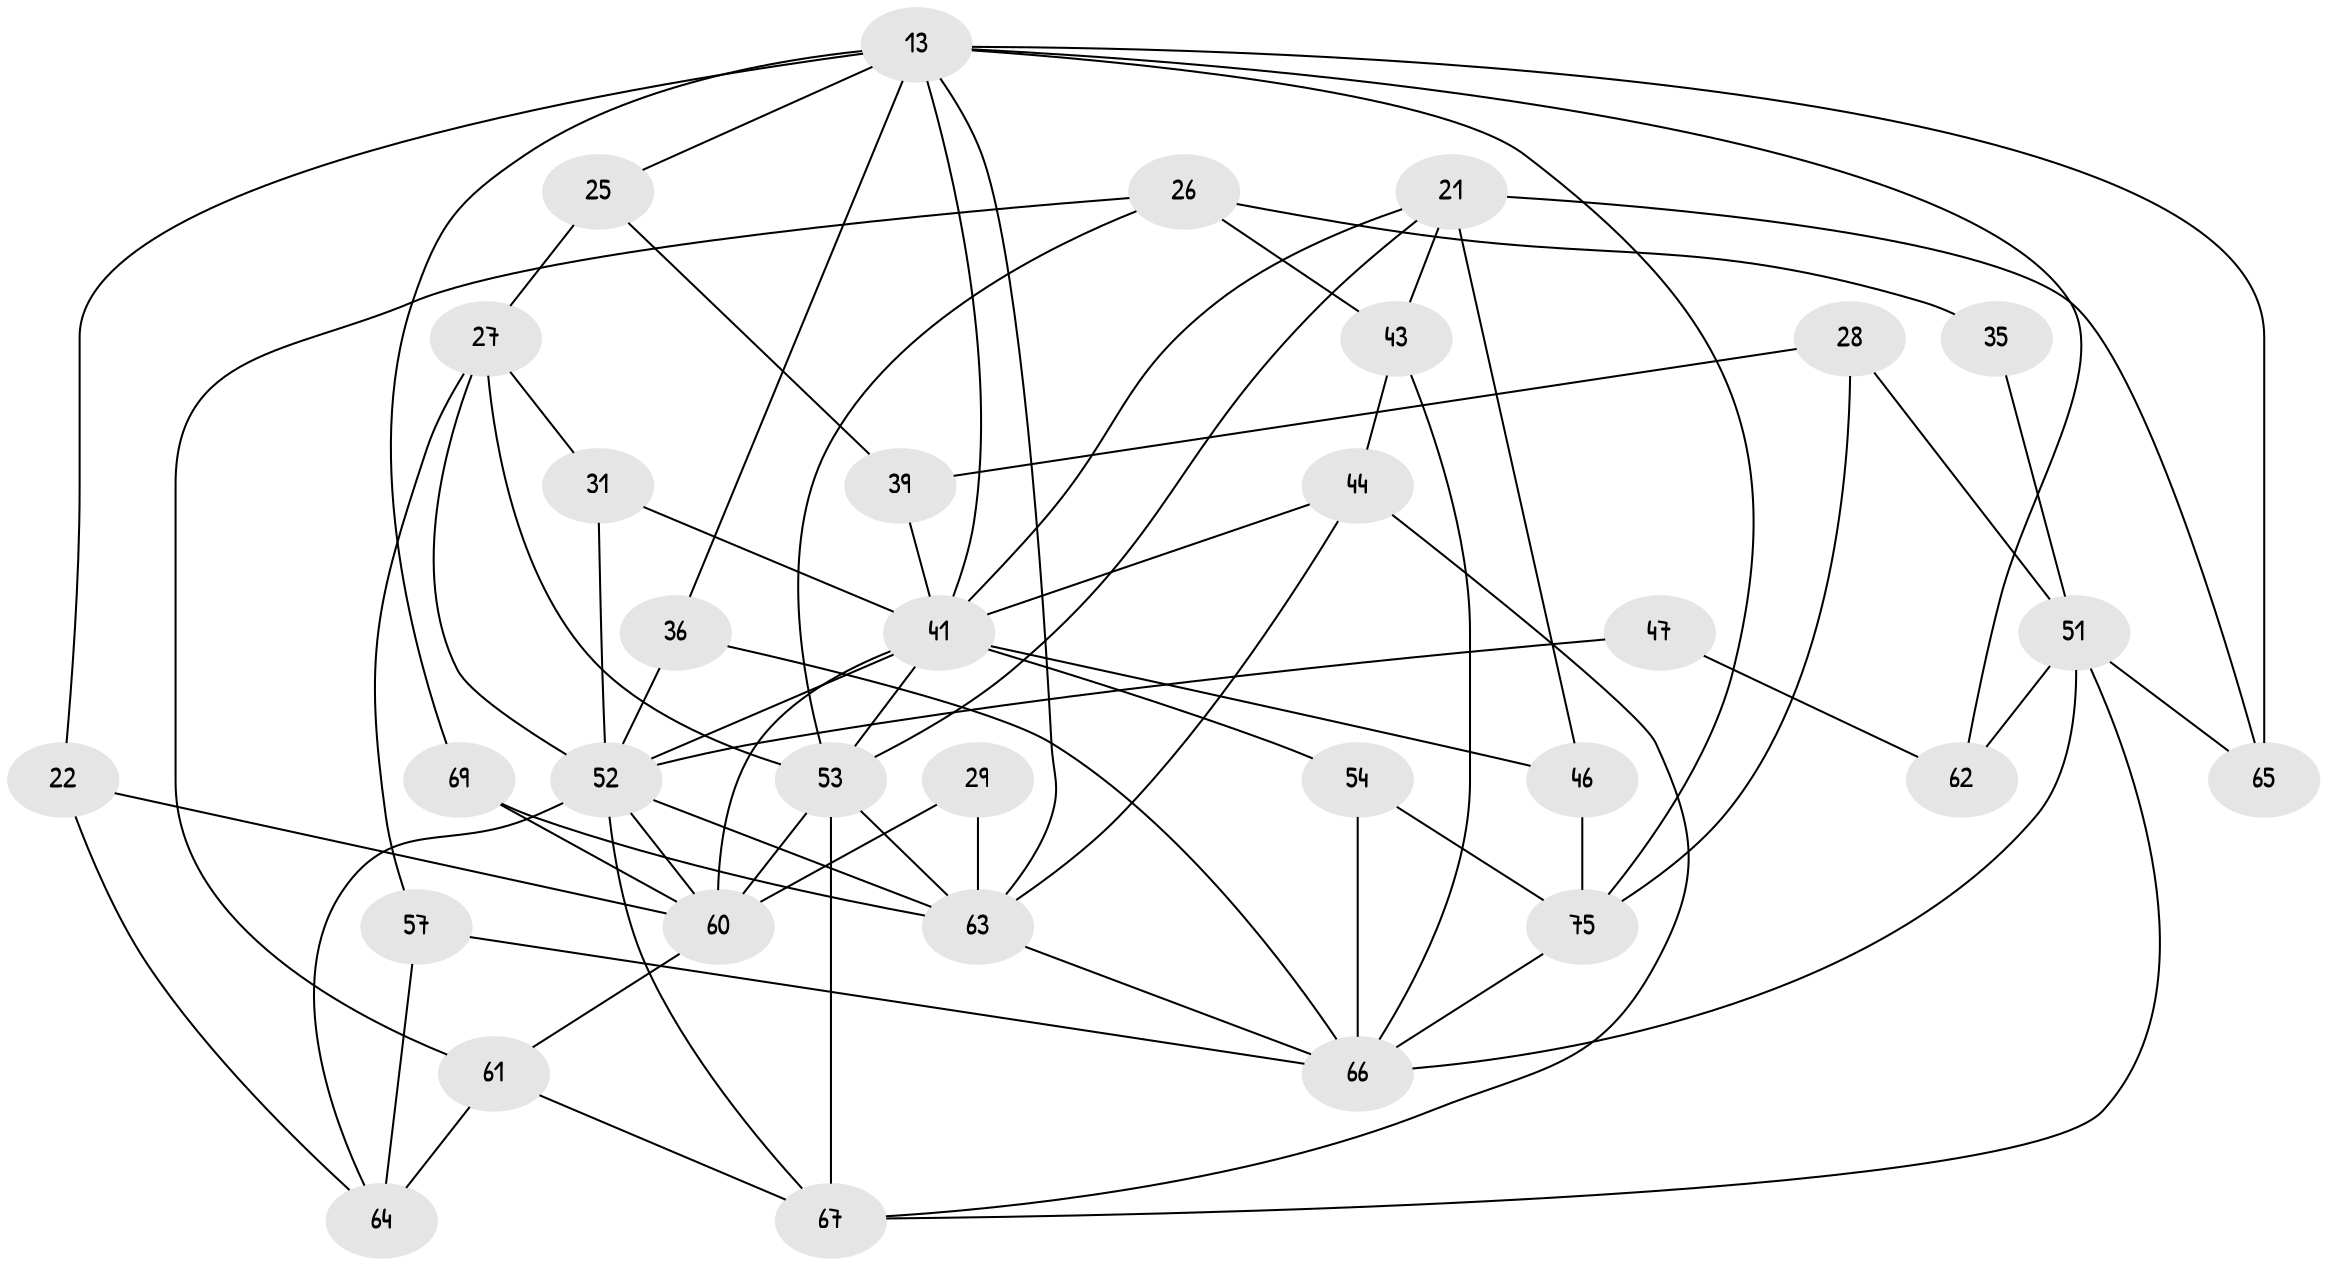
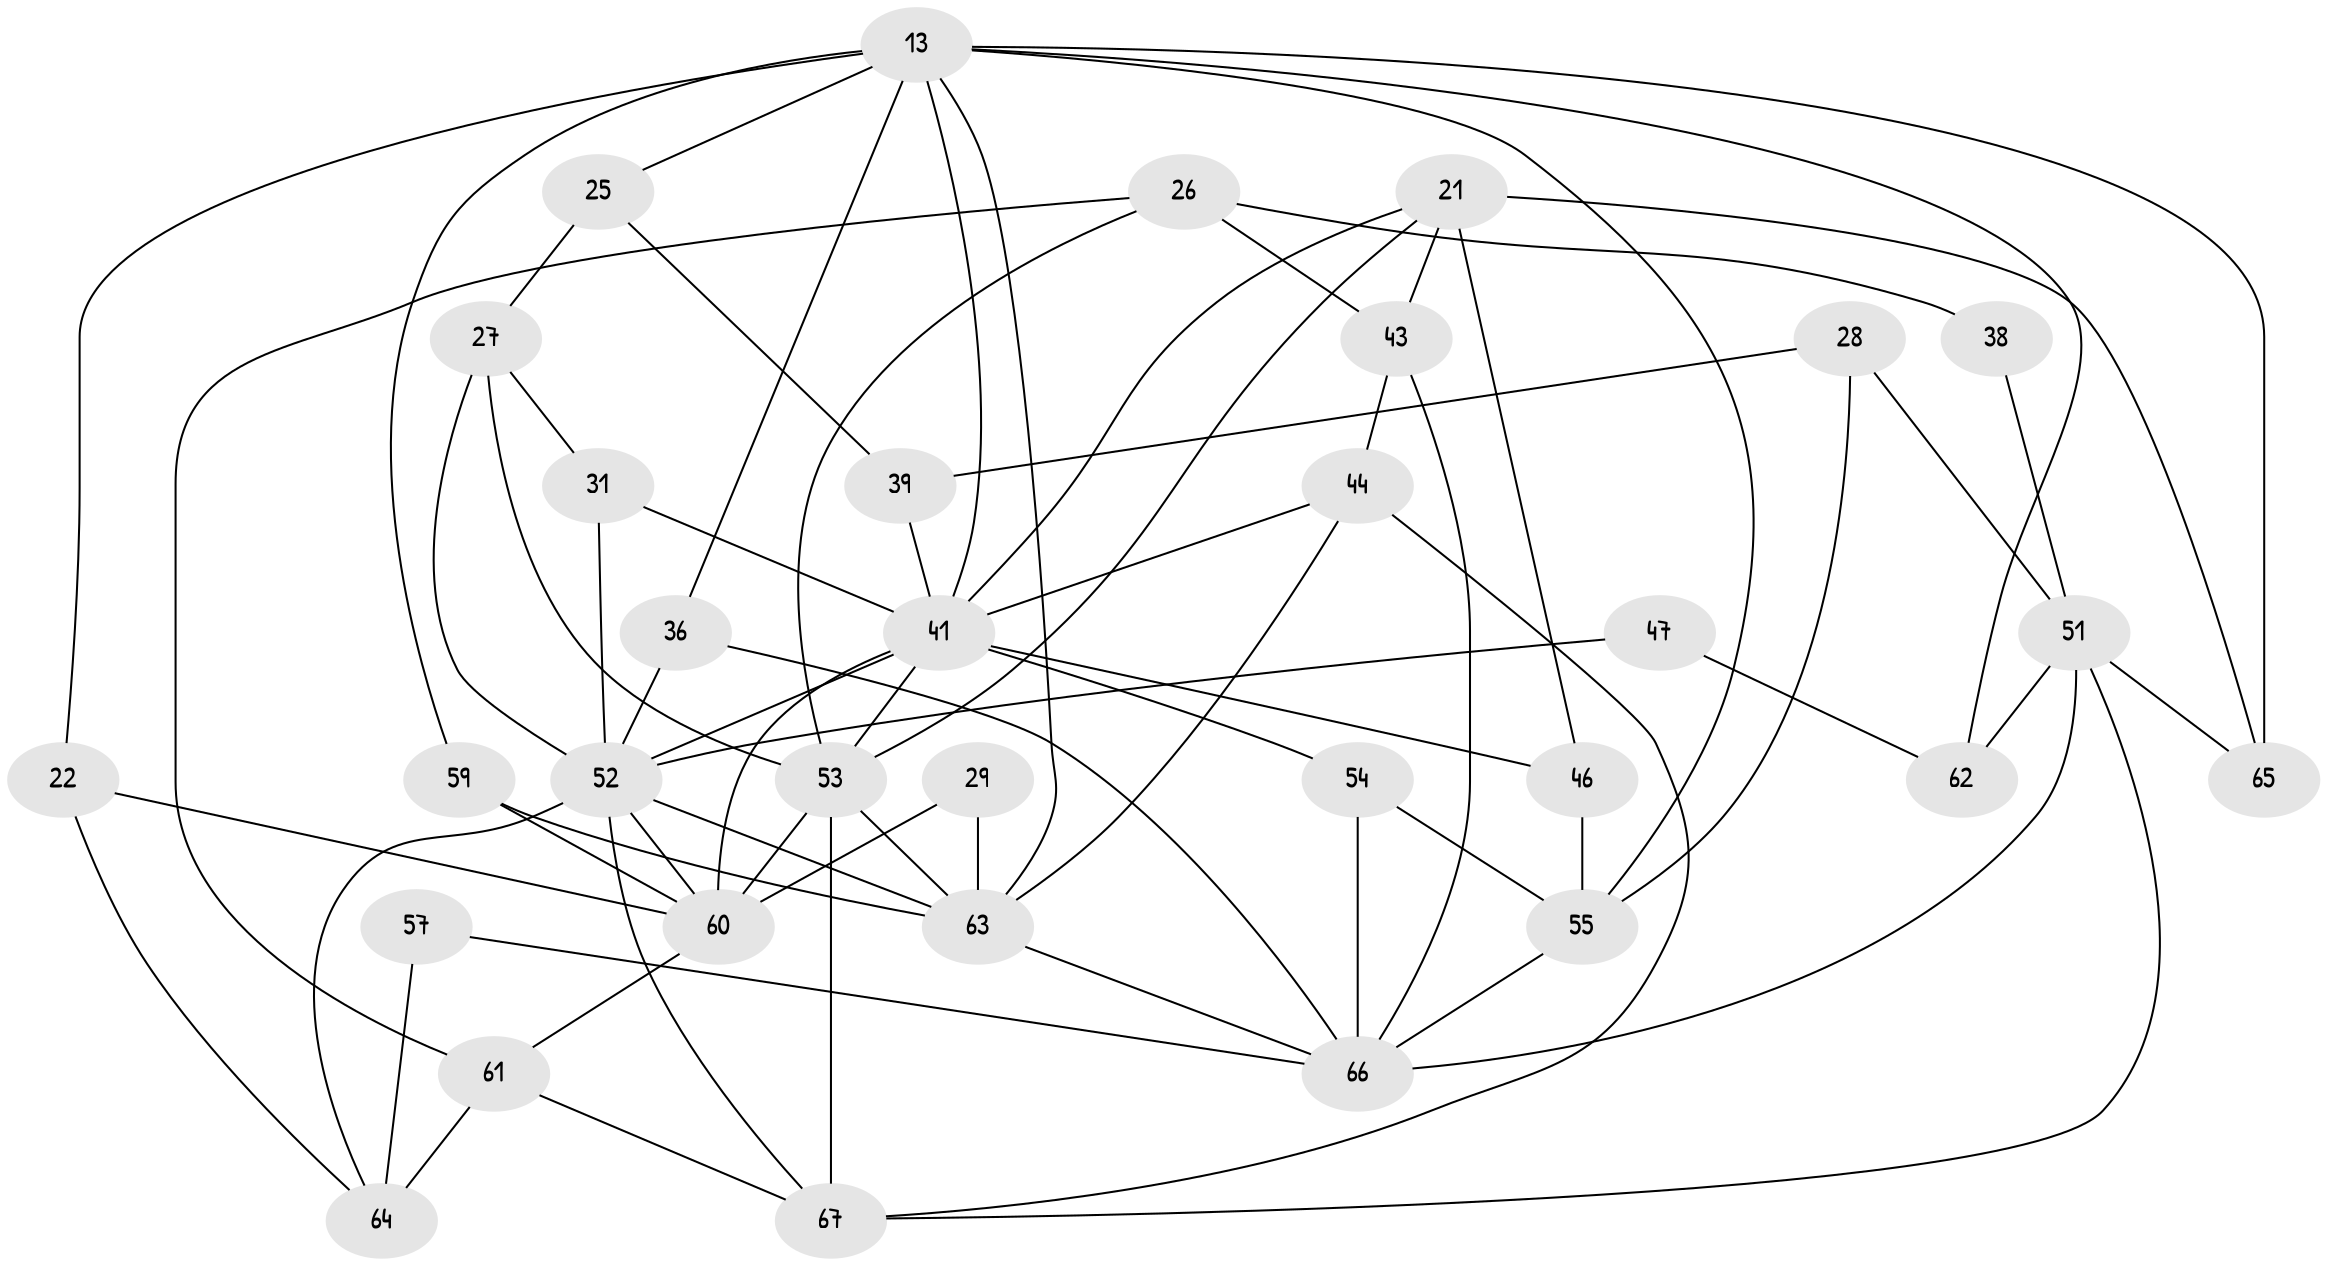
node "35": label "35" -> "38"
edge "27" -- "57": removed
node "69": label "69" -> "59"
node "75": label "75" -> "55"
